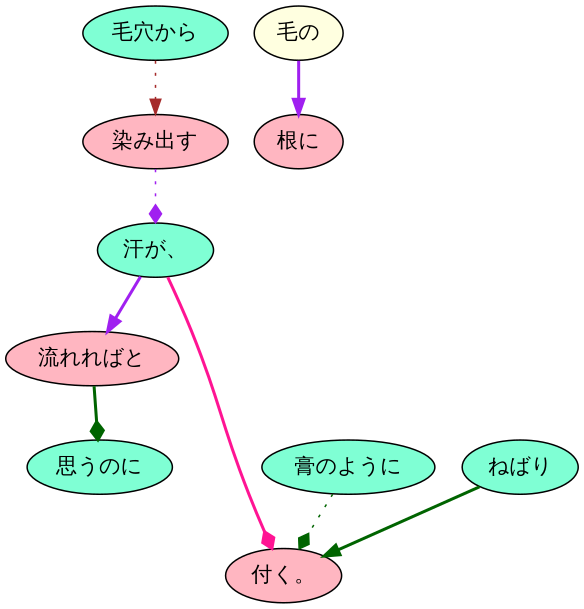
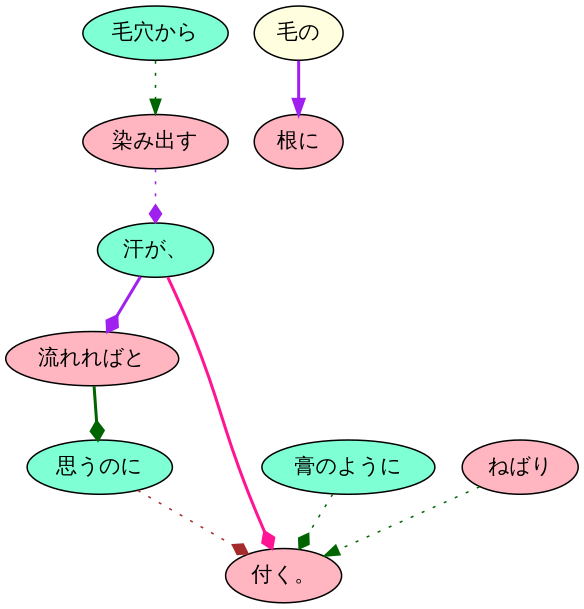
edge "毛穴から" -> "染み出す": color brown -> darkgreen
edge "汗が、" -> "流れればと": arrowhead normal -> diamond
node "ねばり": fillcolor aquamarine -> lightpink
edge "思うのに" -> "付く。": added
edge "ねばり" -> "付く。": style bold -> dotted
